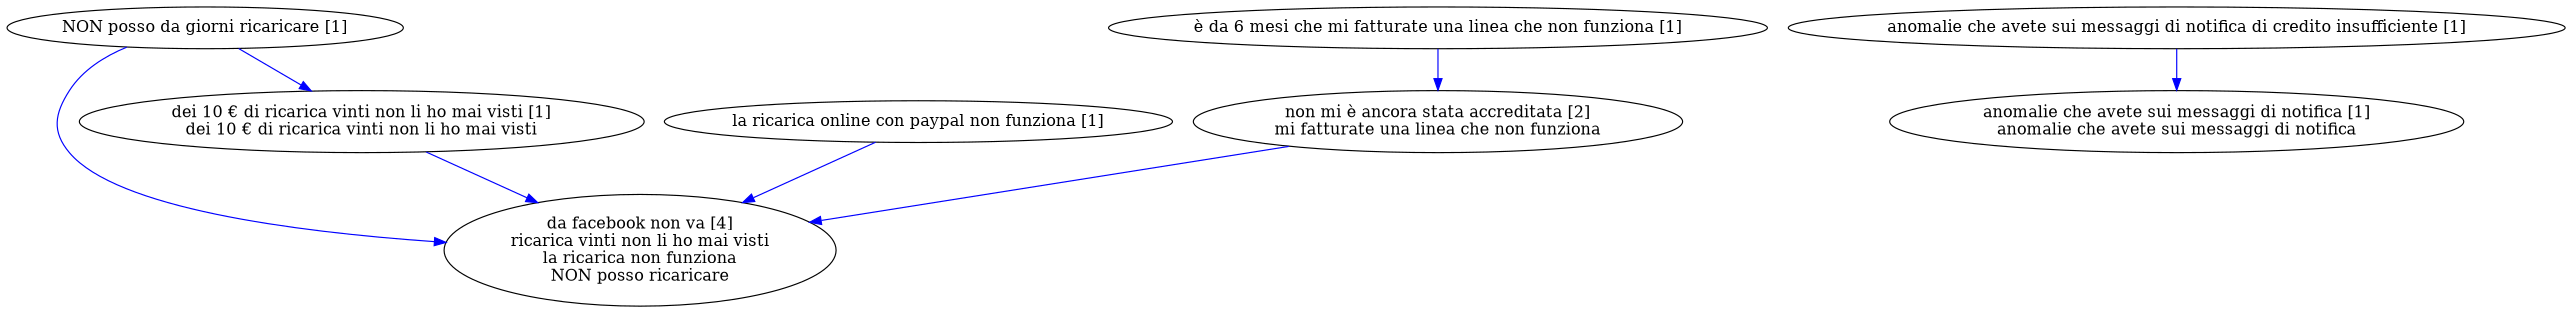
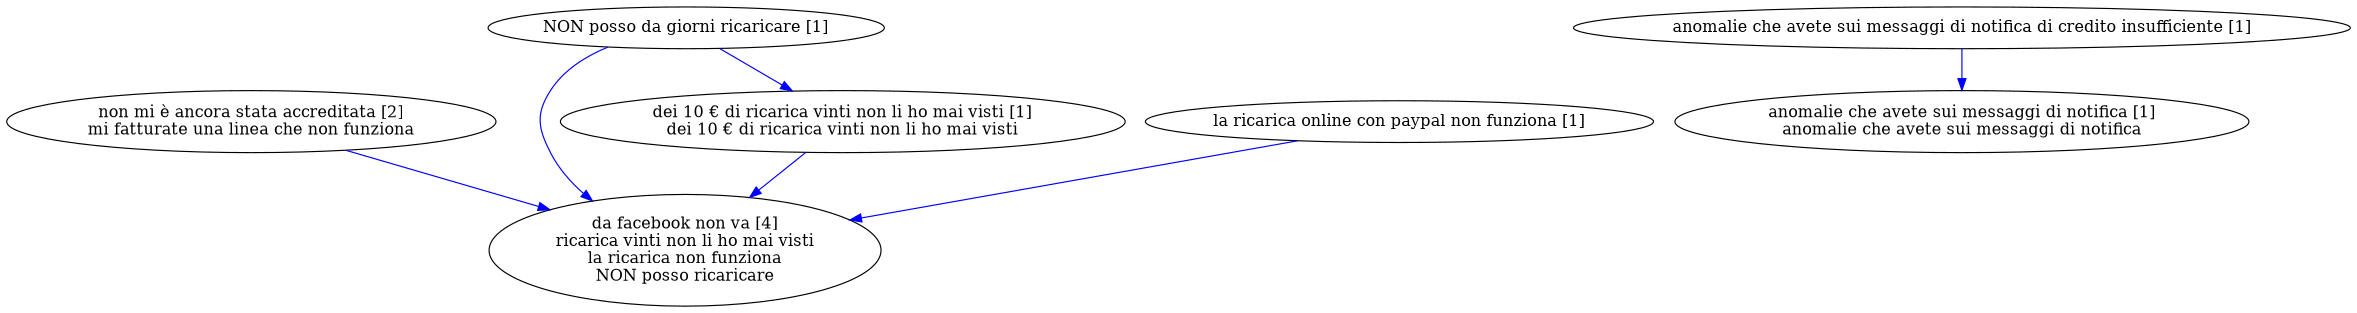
node "è da 6 mesi che mi fatturate una linea che non funziona [1]": removed
